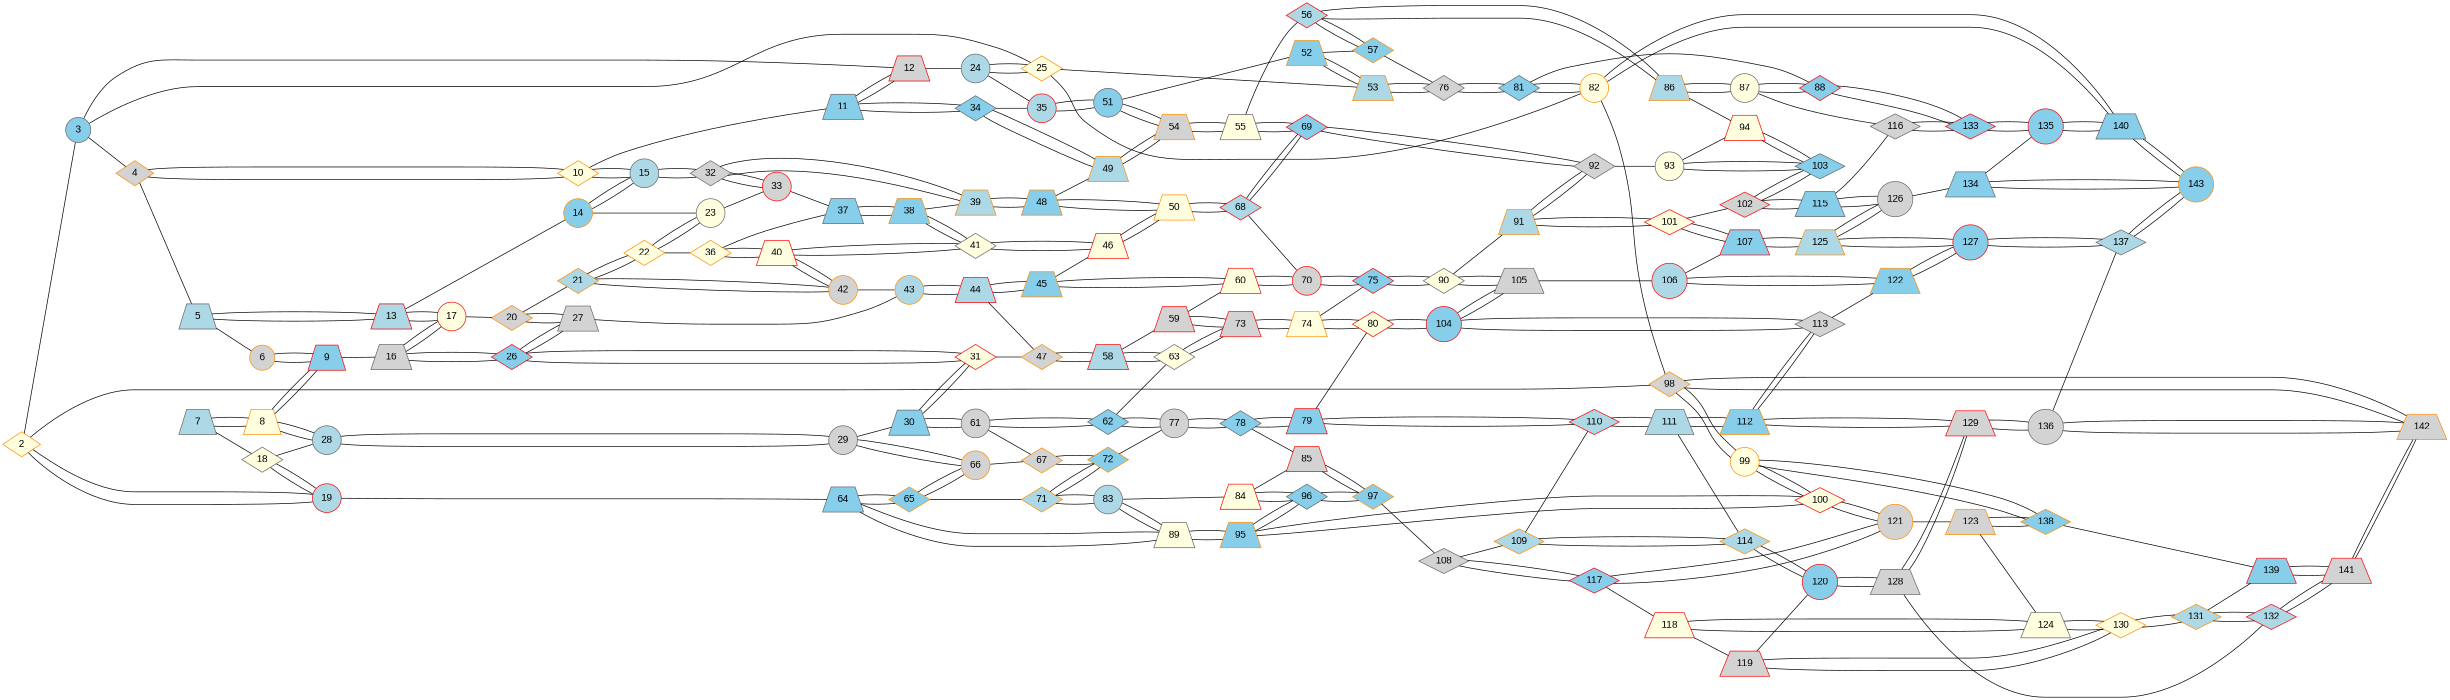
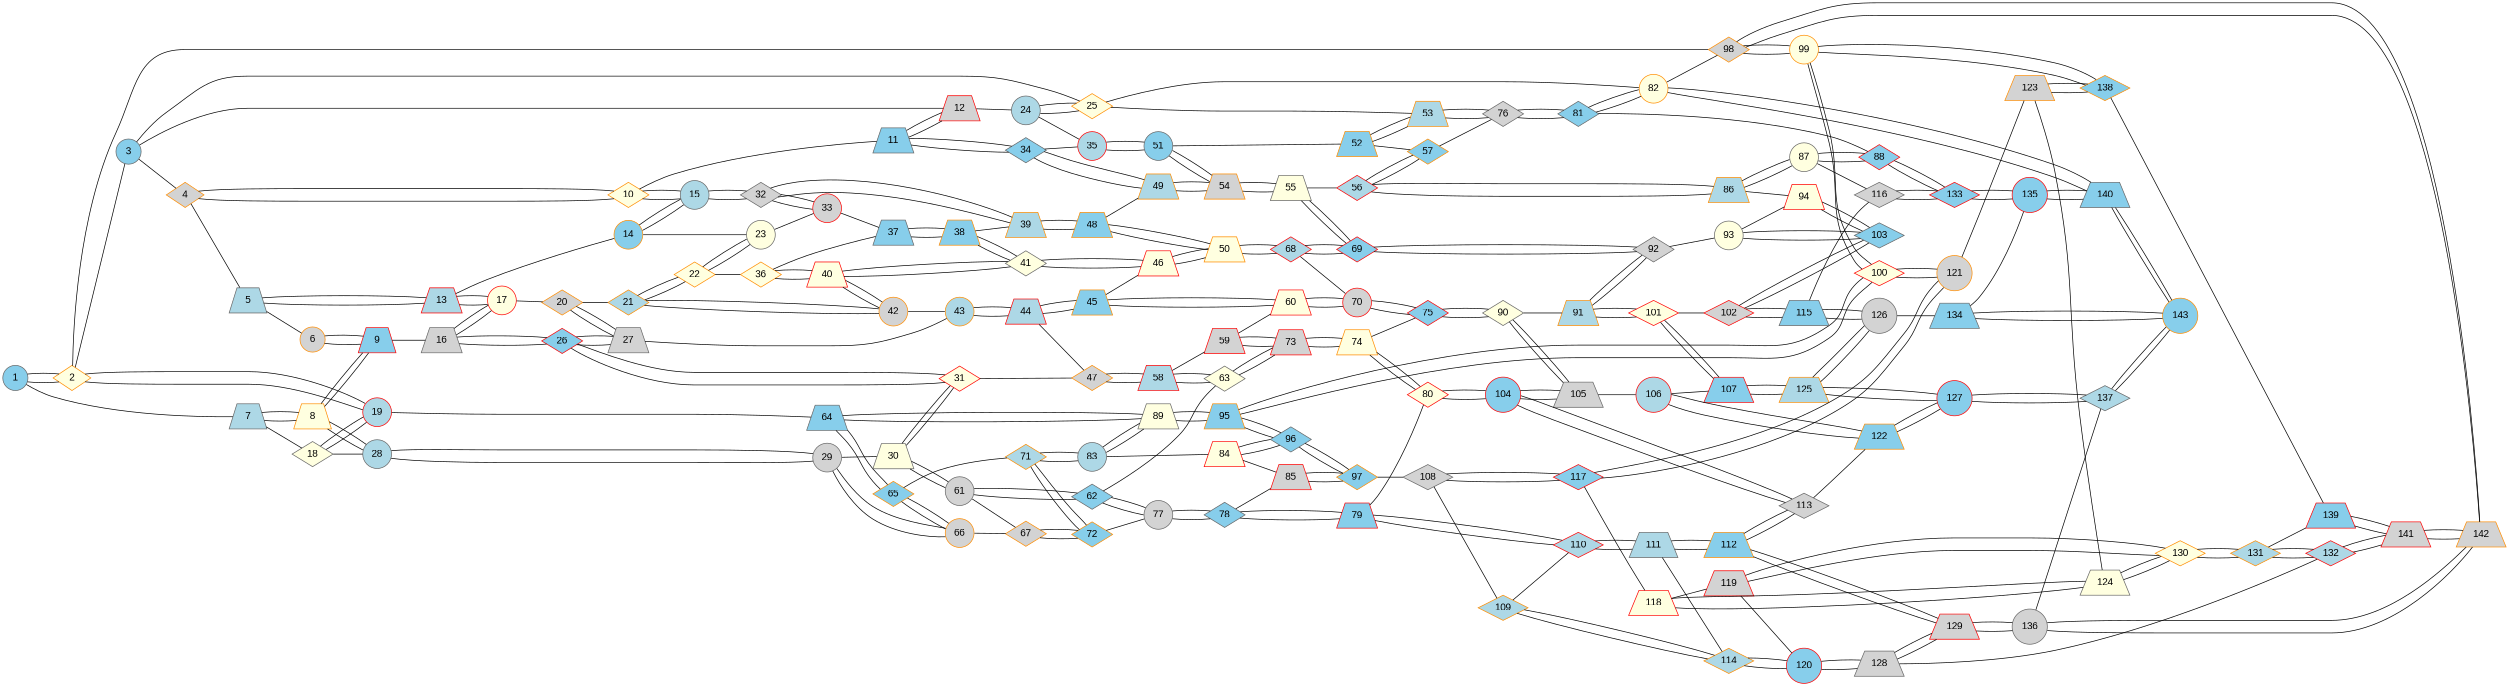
node "1": added
node "30": fillcolor skyblue -> lightyellow
